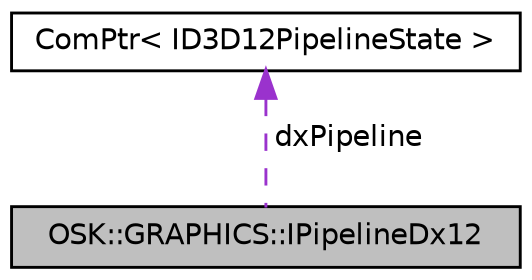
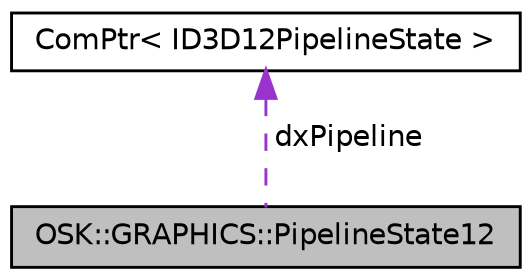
node "OSK::GRAPHICS::IPipelineDx12": label "OSK::GRAPHICS::IPipelineDx12" -> "OSK::GRAPHICS::PipelineState12"
